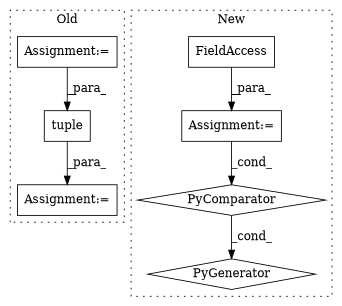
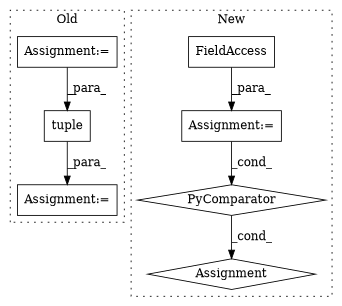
node "PyGenerator": label "PyGenerator" -> "Assignment"
